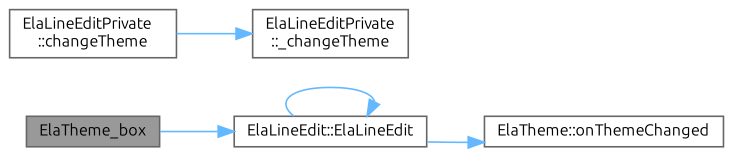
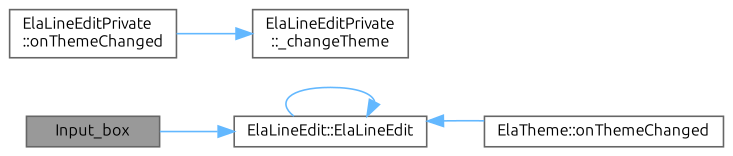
node "ElaLineEditPrivate ::changeTheme": label "ElaLineEditPrivate ::changeTheme" -> "ElaLineEditPrivate ::onThemeChanged"
node "ElaTheme_box": label "ElaTheme_box" -> "Input_box"
edge "ElaLineEdit::ElaLineEdit" -> "ElaTheme::onThemeChanged": reversed
